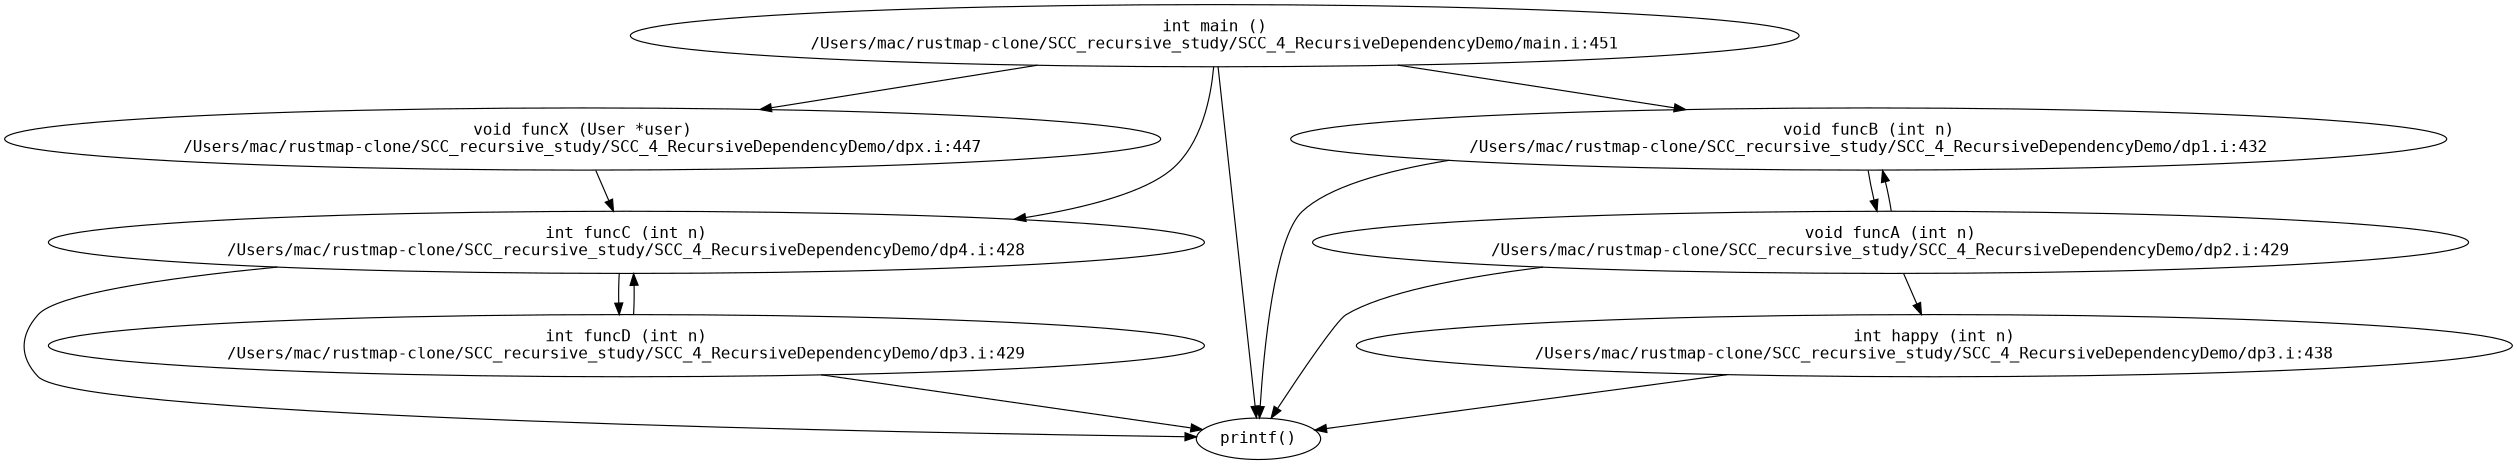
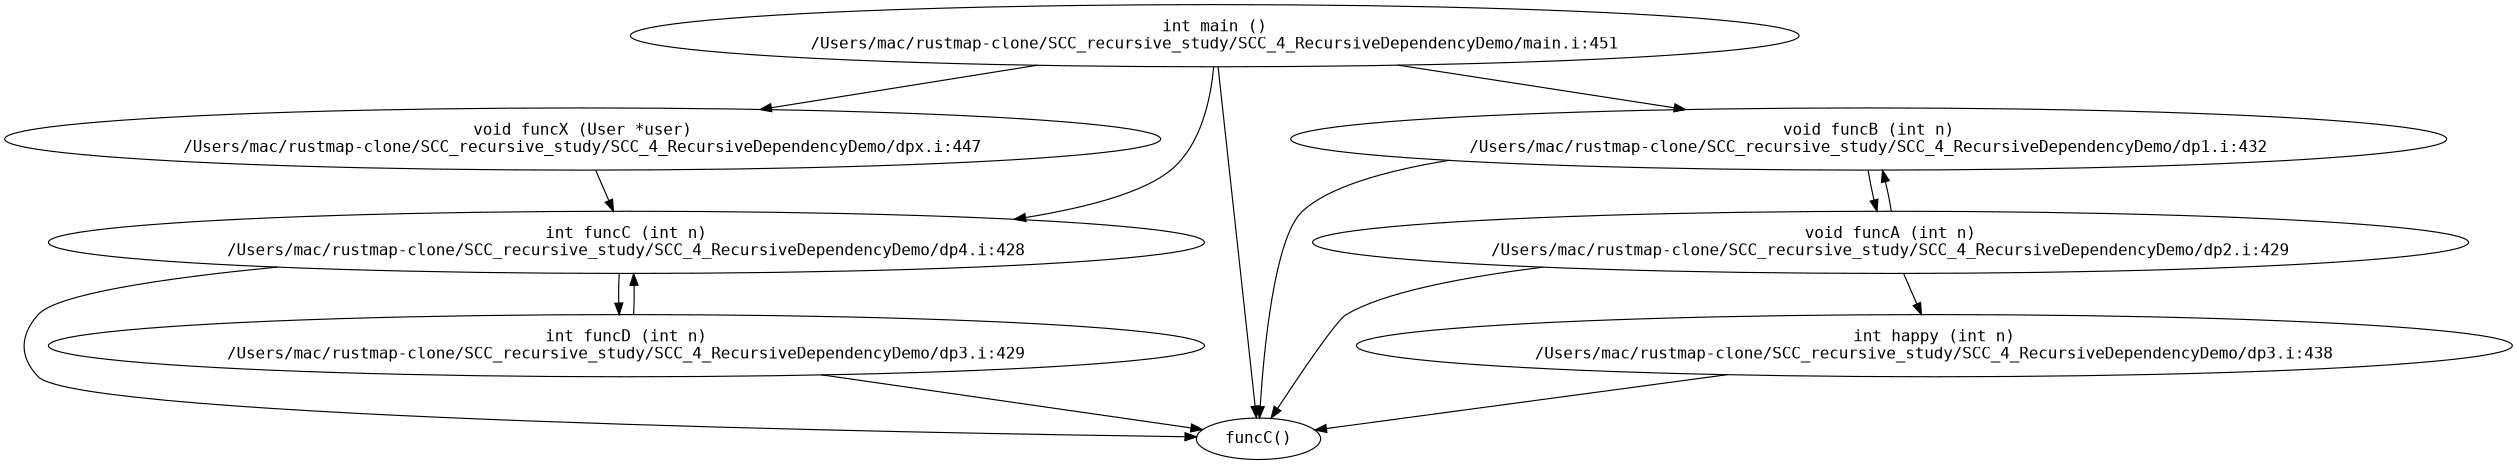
node "printf()": label "printf()" -> "funcC()"
